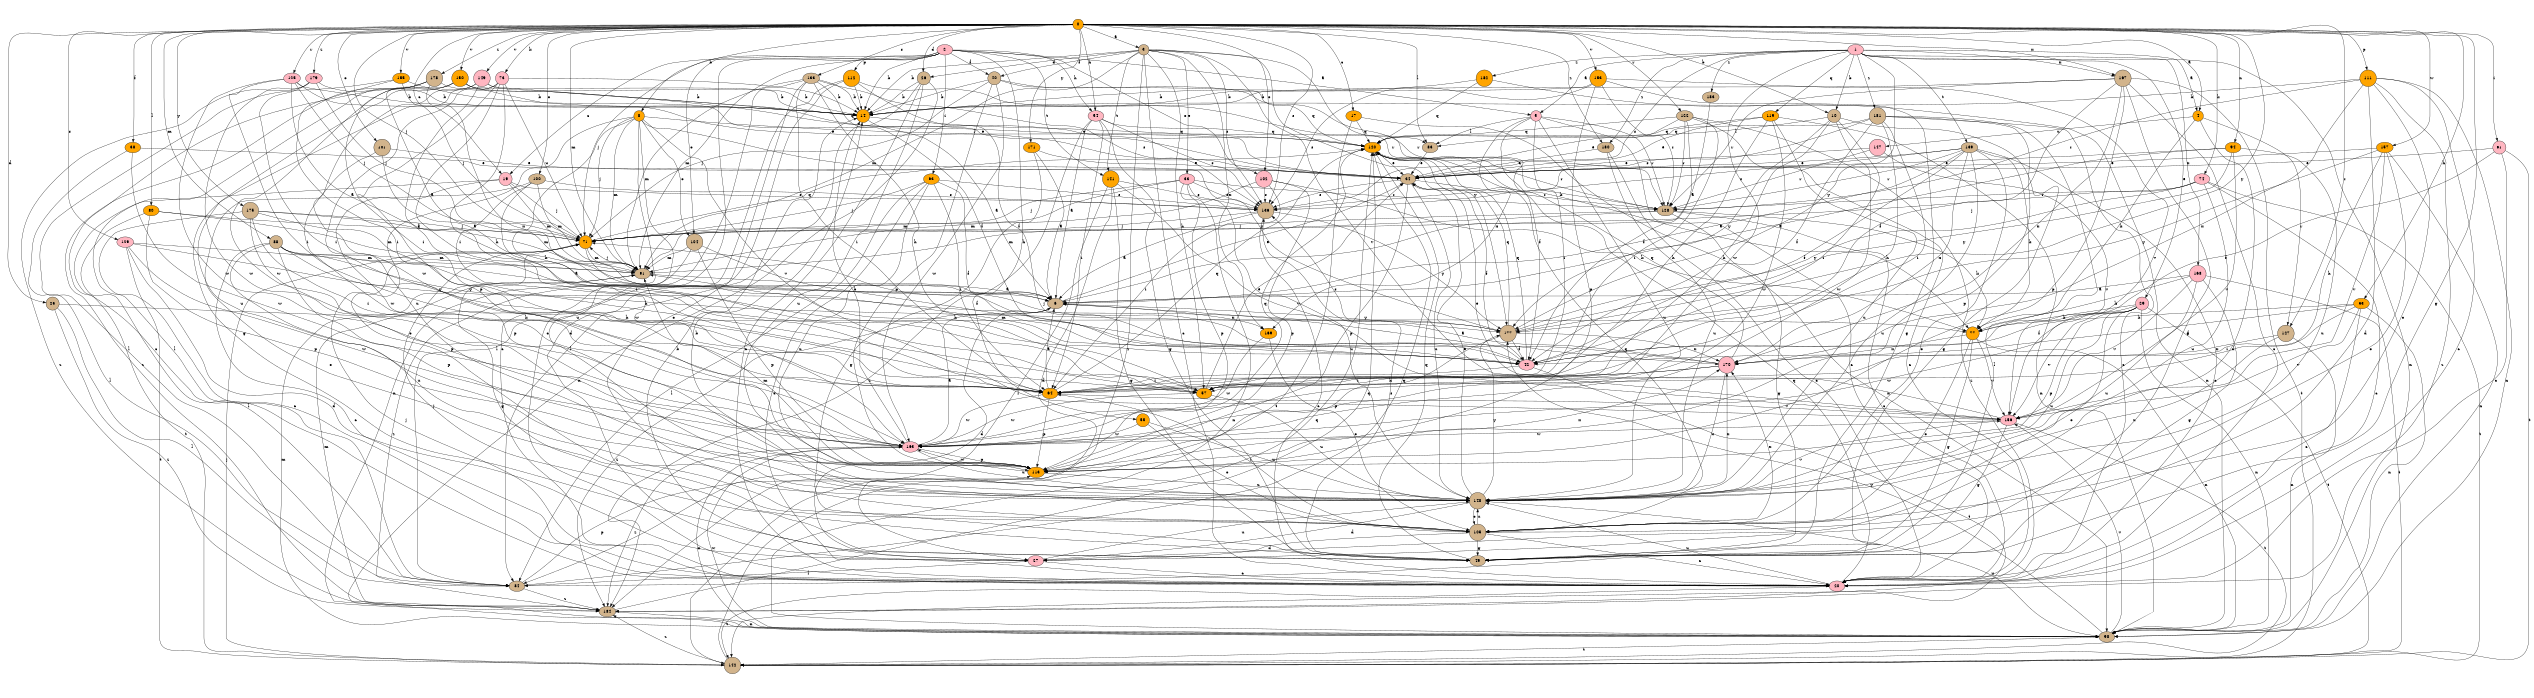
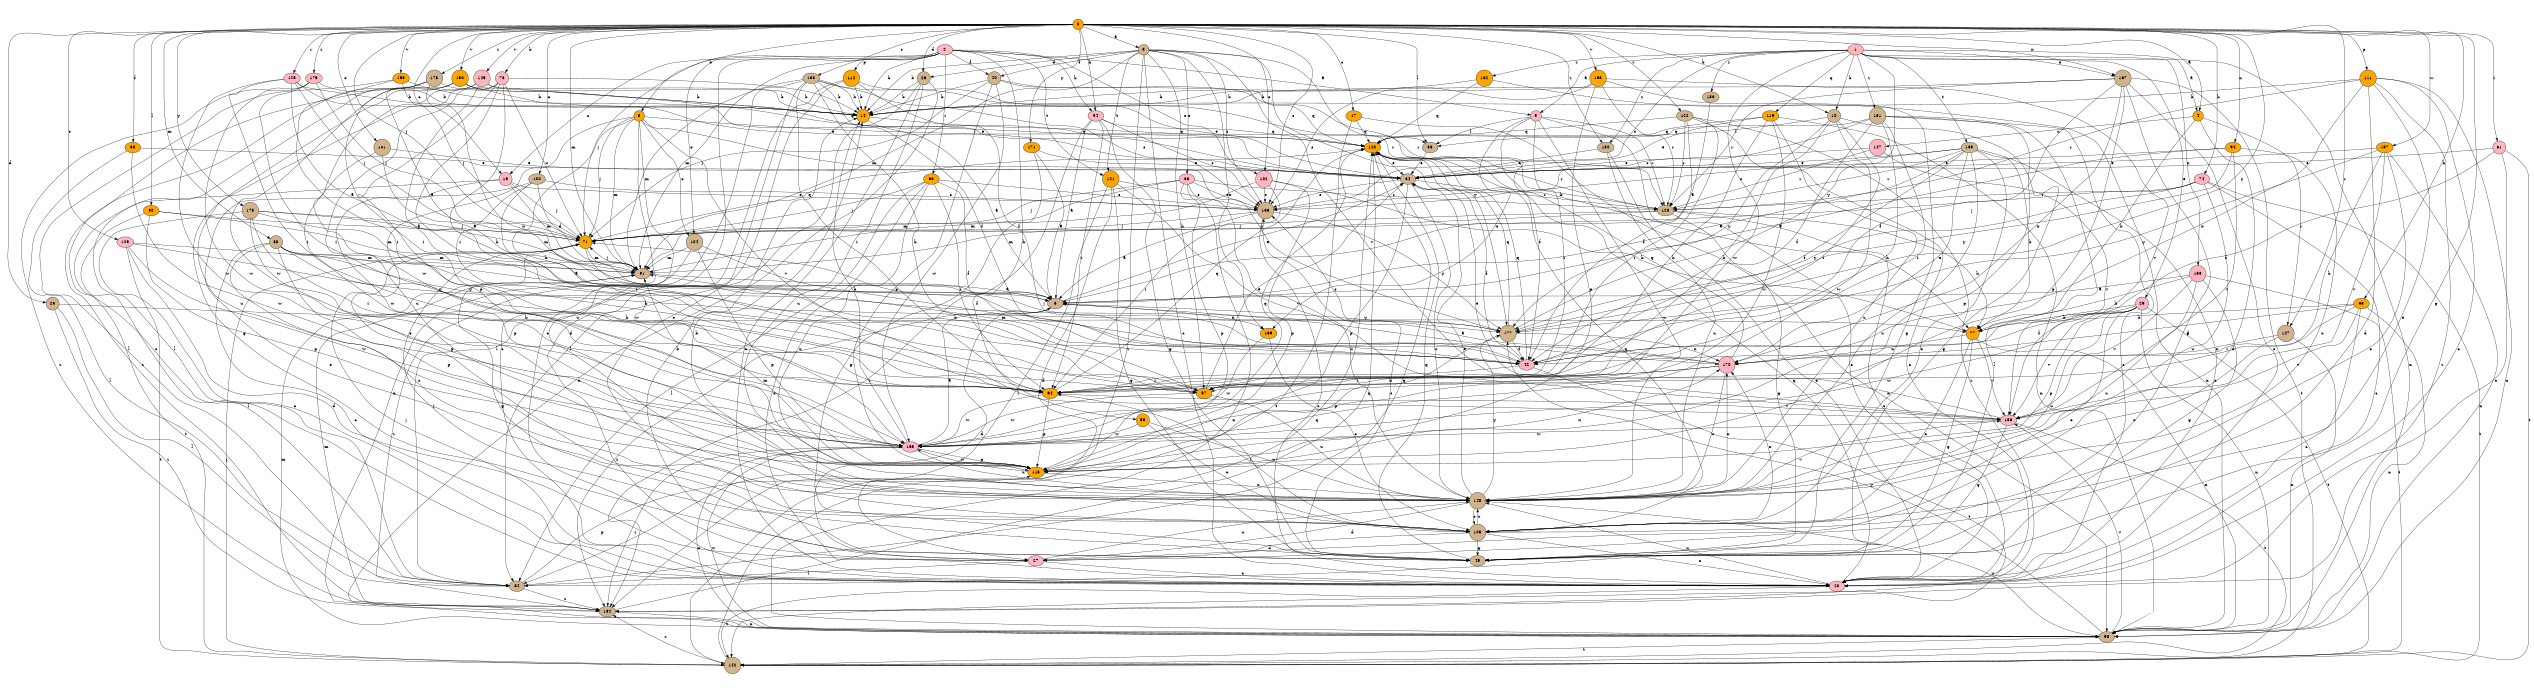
edge "122" -> "34": now "133" -> "34"
edge "100" -> "91": label "m" -> "d"
edge "64" -> "6": removed, label "a"
